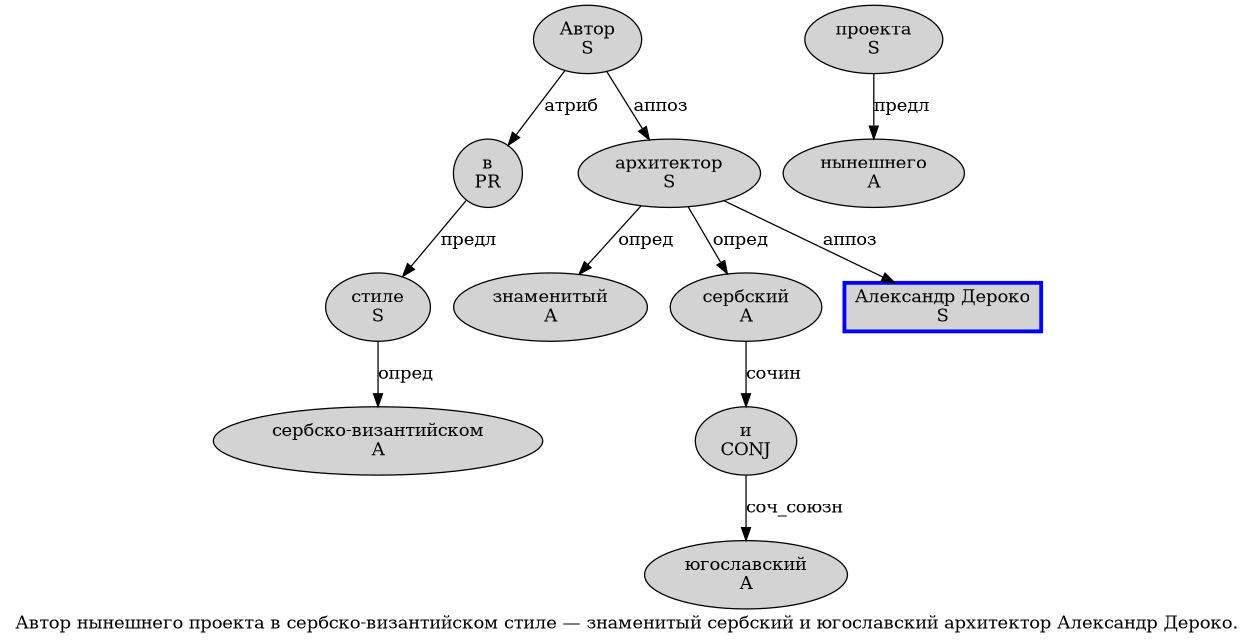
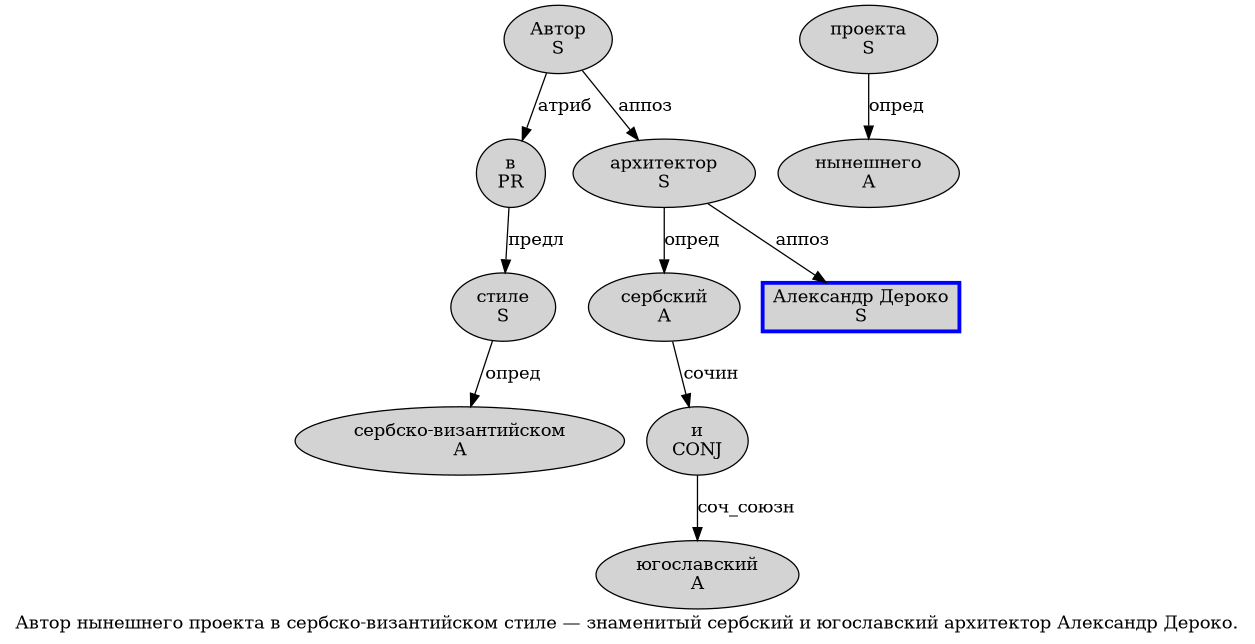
edge "проекта S" -> "нынешнего A": label "предл" -> "опред"
node "знаменитый A": removed
